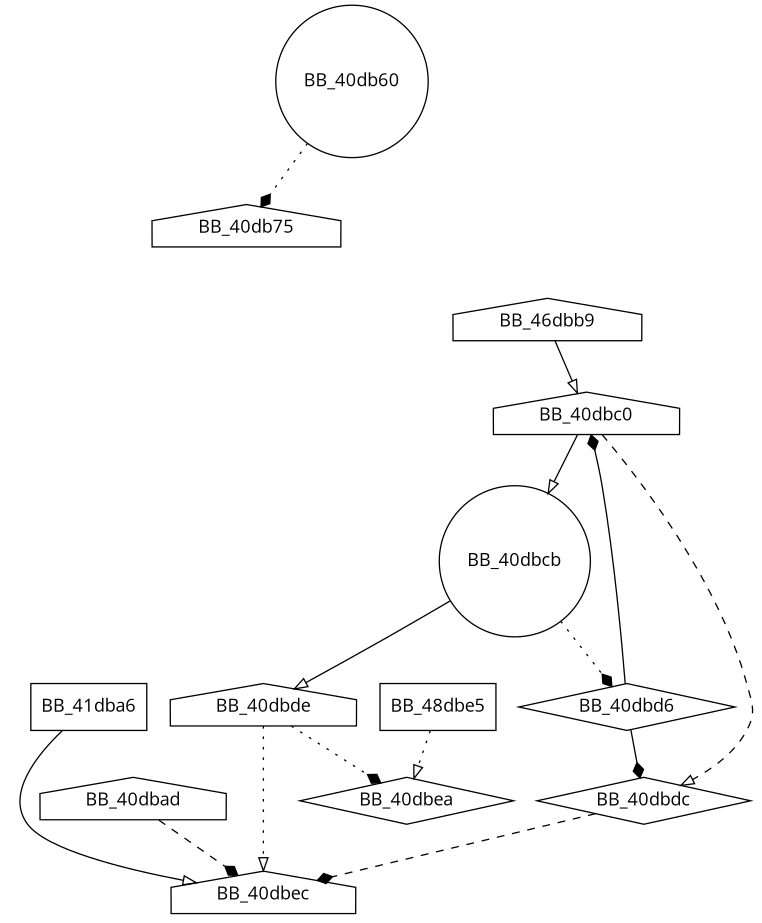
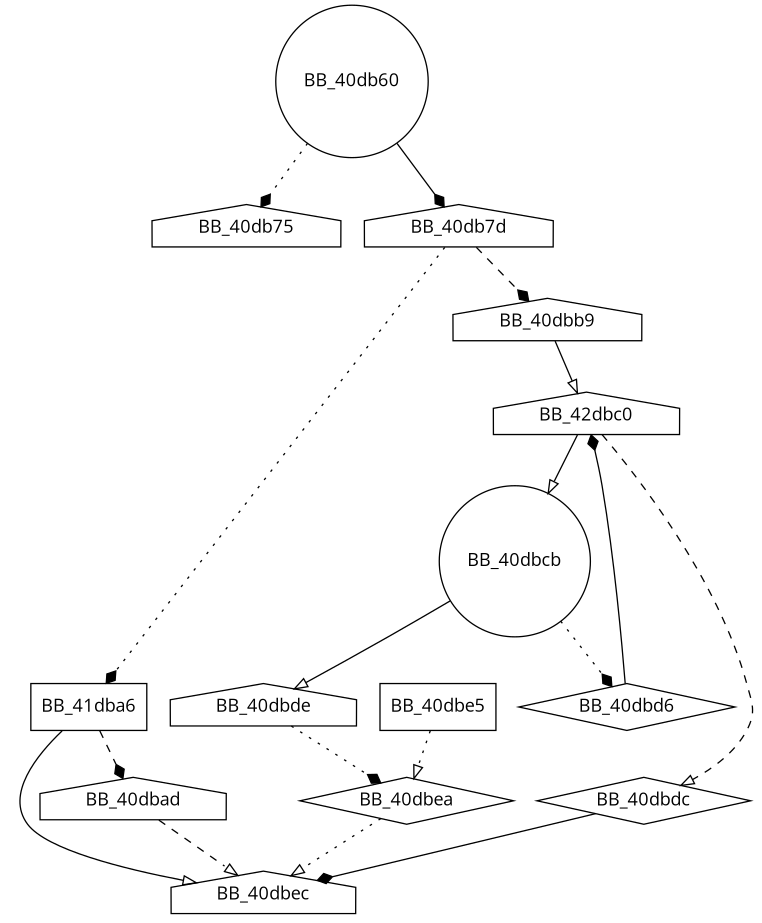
node "BB_40db7d": added
node "BB_46dbb9": label "BB_46dbb9" -> "BB_40dbb9"
node "BB_40dbc0": label "BB_40dbc0" -> "BB_42dbc0"
node "BB_48dbe5": label "BB_48dbe5" -> "BB_40dbe5"
edge "BB_40dbd6" -> "BB_40dbdc": removed
edge "BB_41dba6" -> "BB_40dbad": added
edge "BB_40dbde" -> "BB_40dbec": now "BB_40dbea" -> "BB_40dbec"
edge "BB_40dbad" -> "BB_40dbec": arrowhead diamond -> onormal
edge "BB_40dbdc" -> "BB_40dbec": style dashed -> solid
